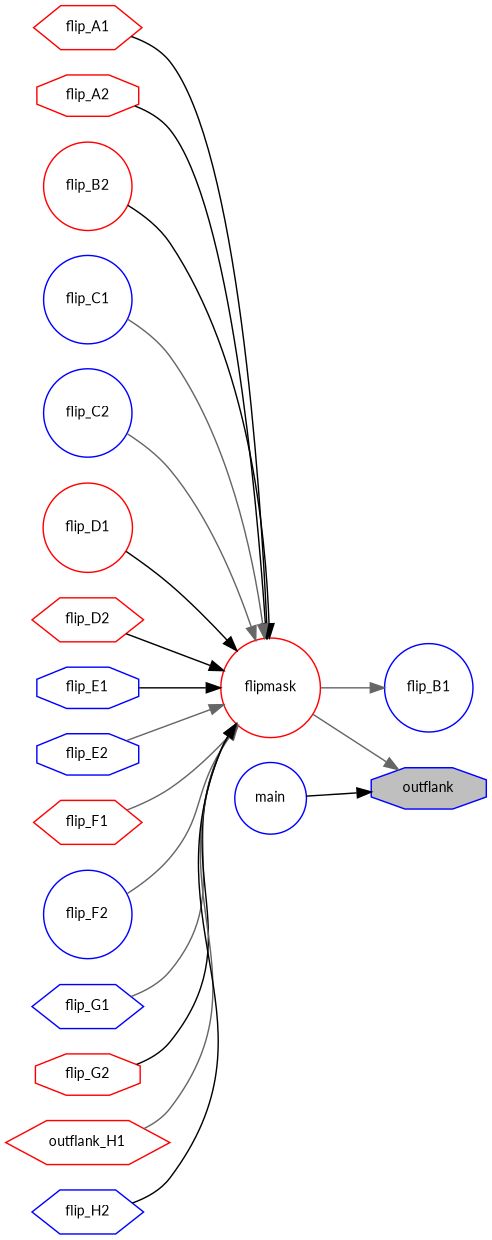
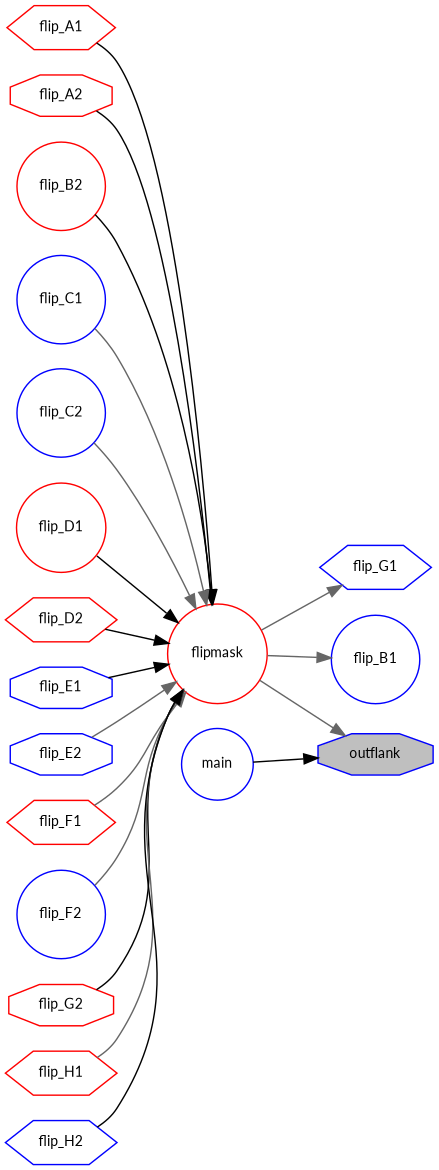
edge "flip_G1" -> "flipmask": reversed
node "outflank_H1": label "outflank_H1" -> "flip_H1"
